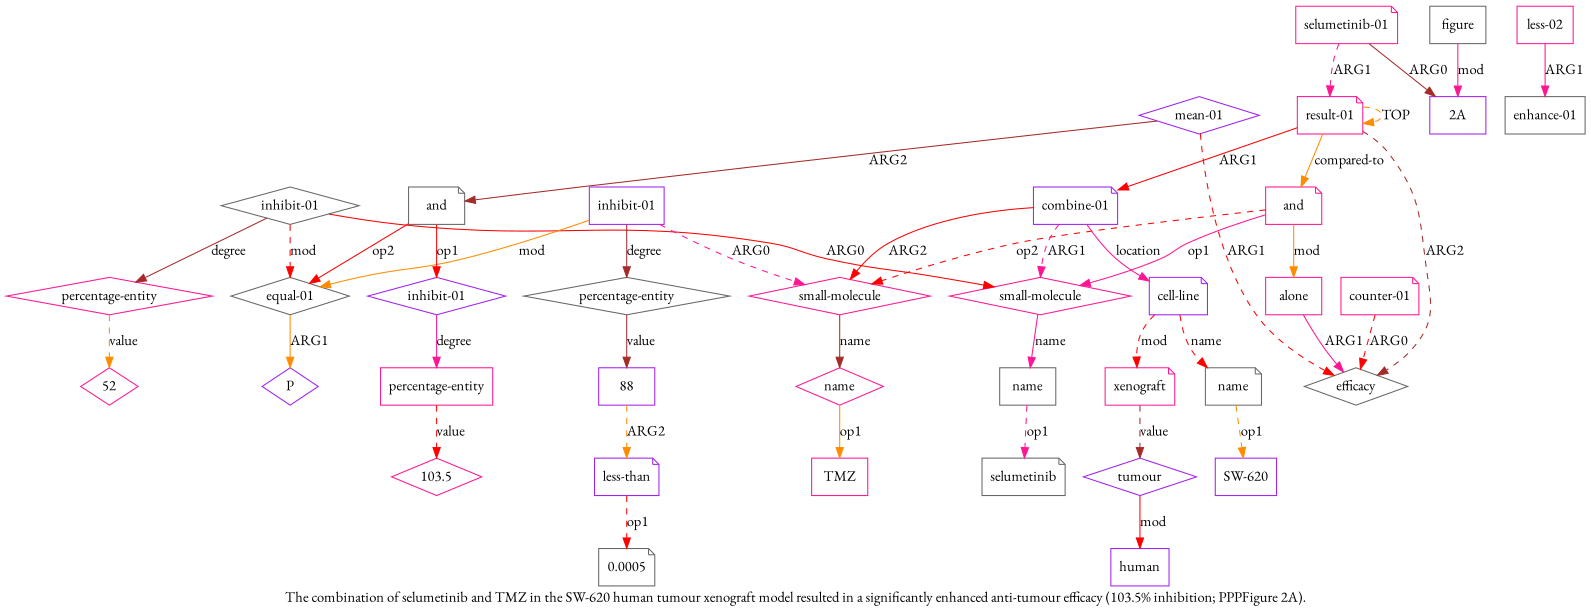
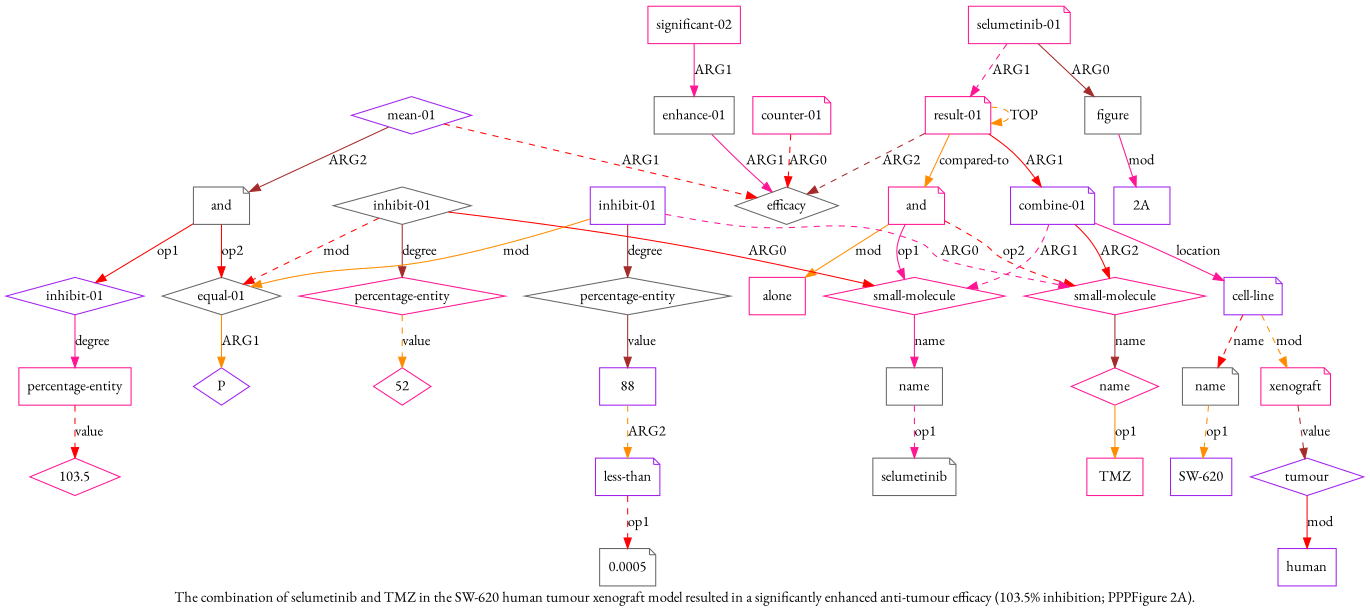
node "less-02": label "less-02" -> "significant-02"
edge "selumetinib-01" -> "2A": now "selumetinib-01" -> "figure"
edge "cell-line" -> "xenograft": color red -> darkorange
edge "alone" -> "efficacy": now "enhance-01" -> "efficacy"
